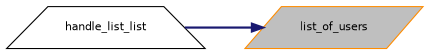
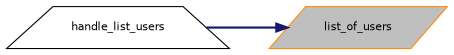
node "handle_list_list": label "handle_list_list" -> "handle_list_users"
